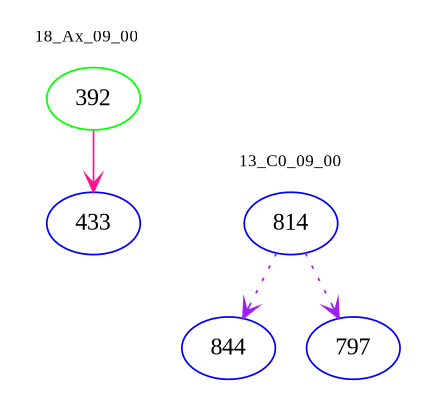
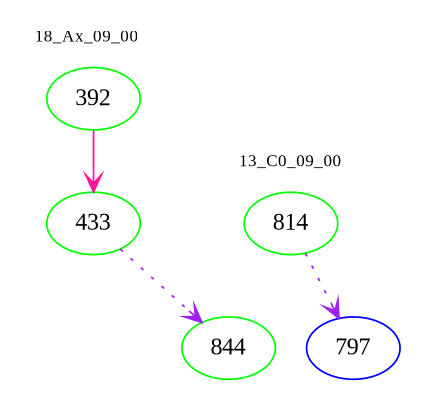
node "433": color blue -> green
node "814": color blue -> green
edge "814" -> "844": now "433" -> "844"
node "844": color blue -> green
